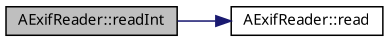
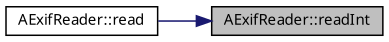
edge "AExifReader::readInt" -> "AExifReader::read": reversed
